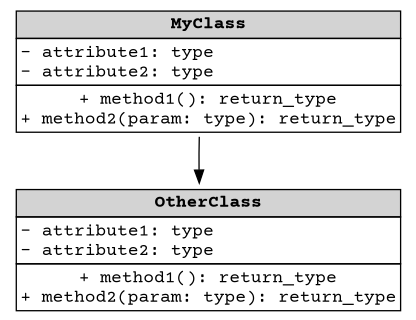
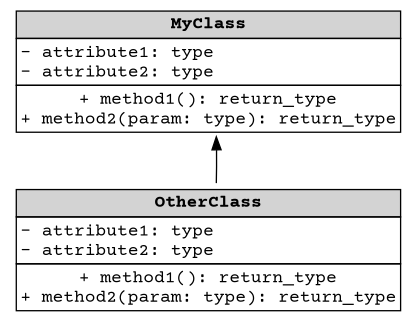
edge "MyClass" -> "OtherClass": reversed
